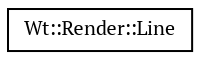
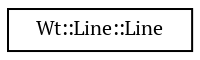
node "Wt::Render::Line": label "Wt::Render::Line" -> "Wt::Line::Line"
